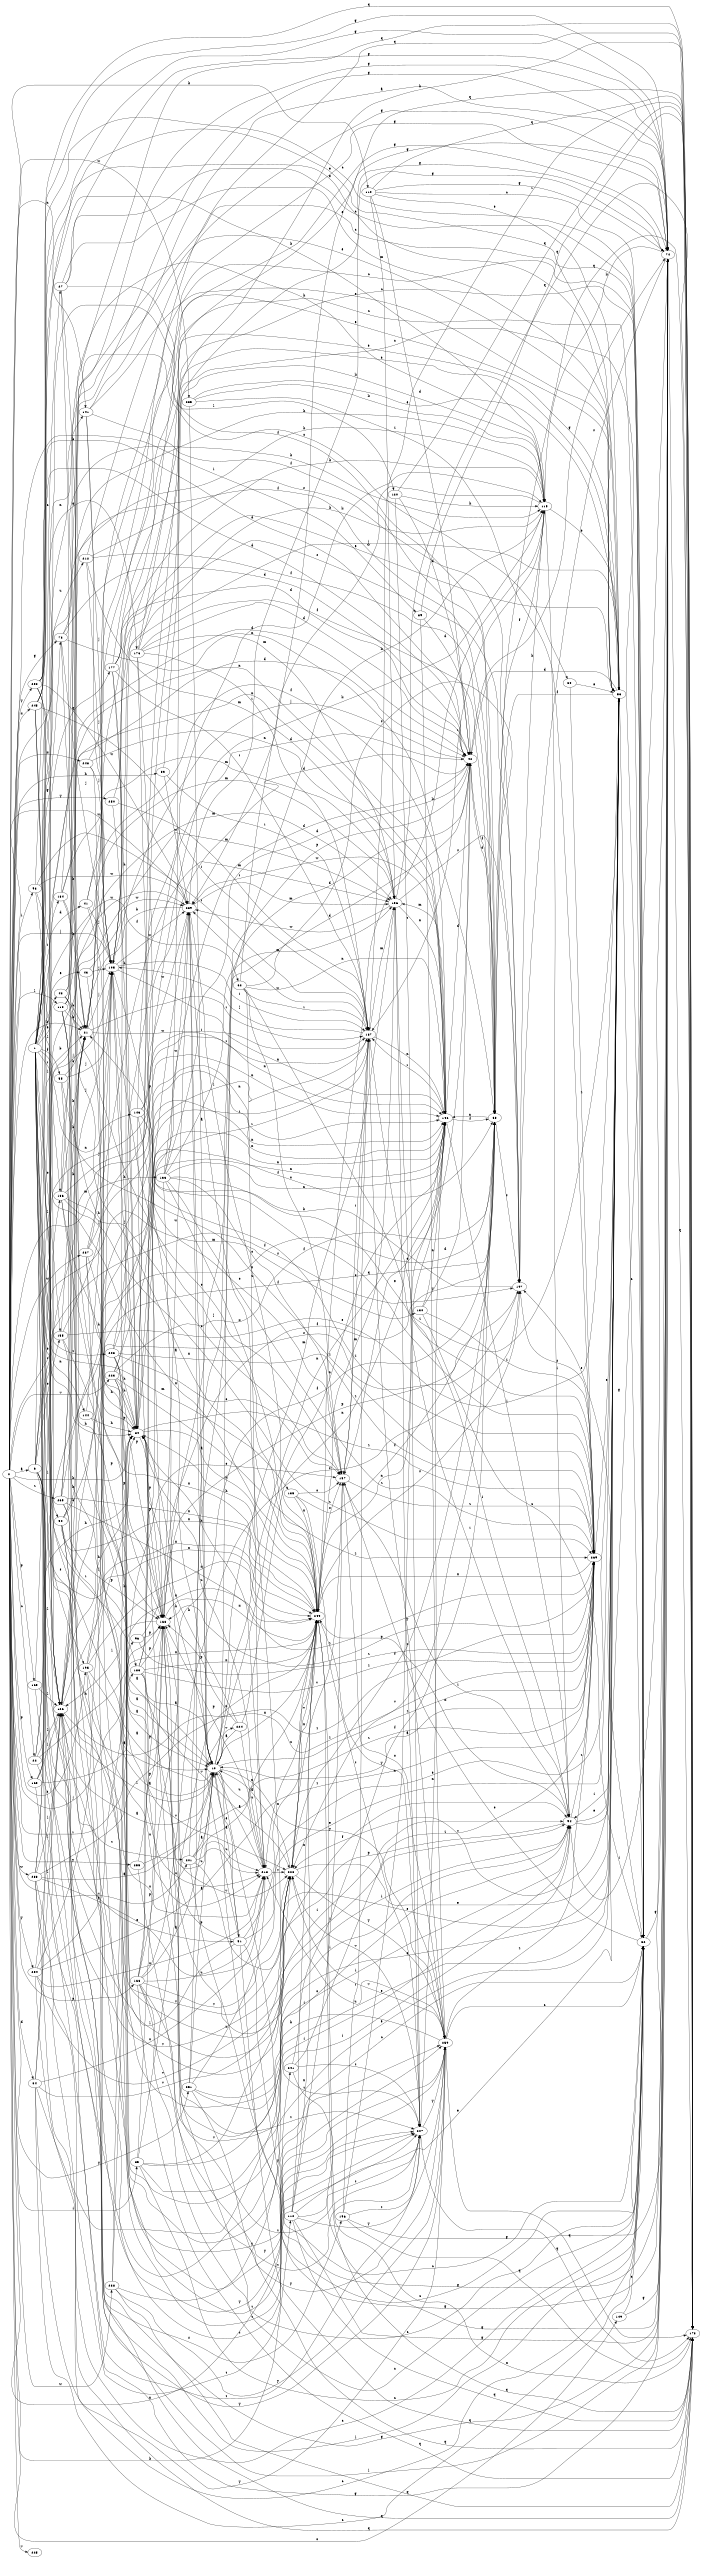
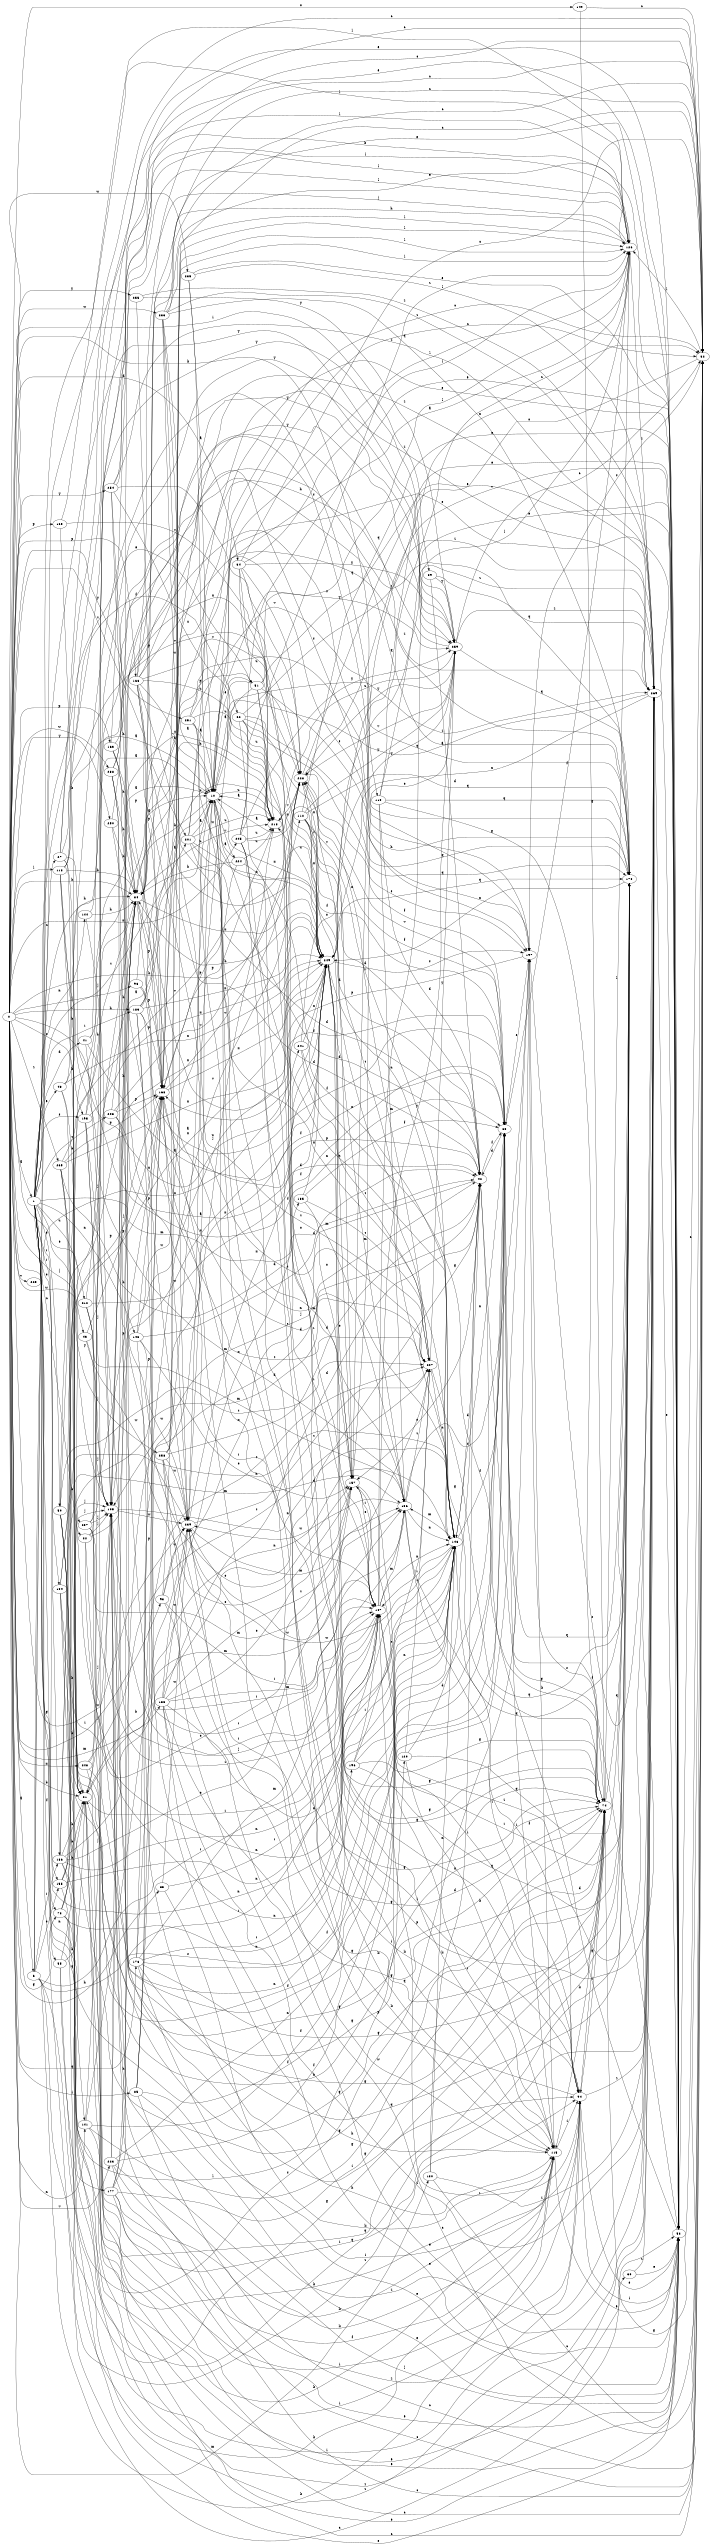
edge "141" -> "74": label "a" -> "g"
edge "0" -> "1": added, label "a"
edge "176" -> "269": now "176" -> "178"
